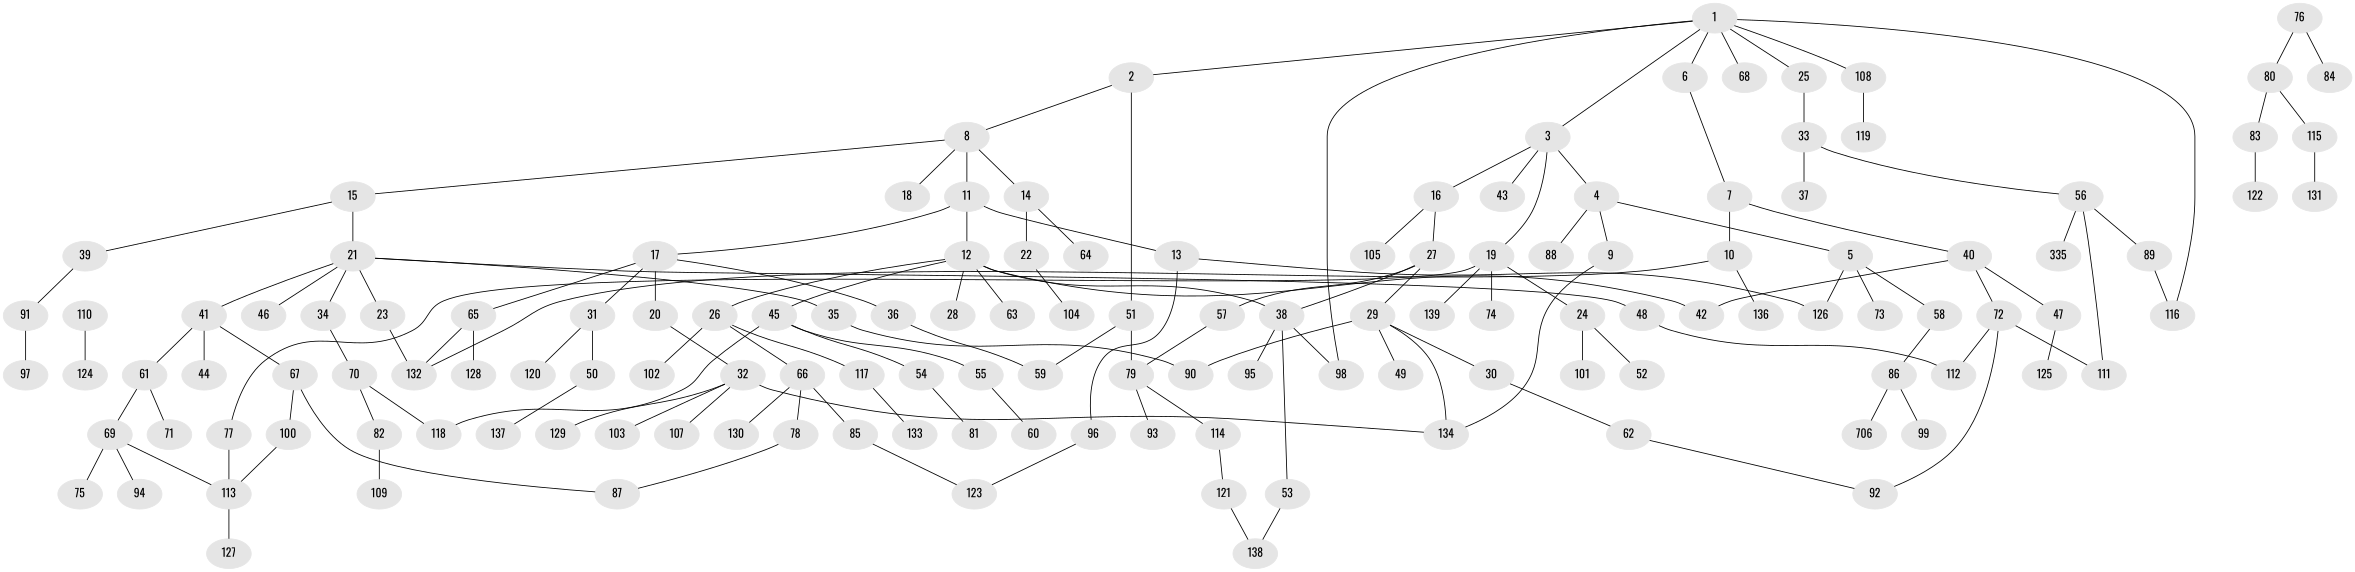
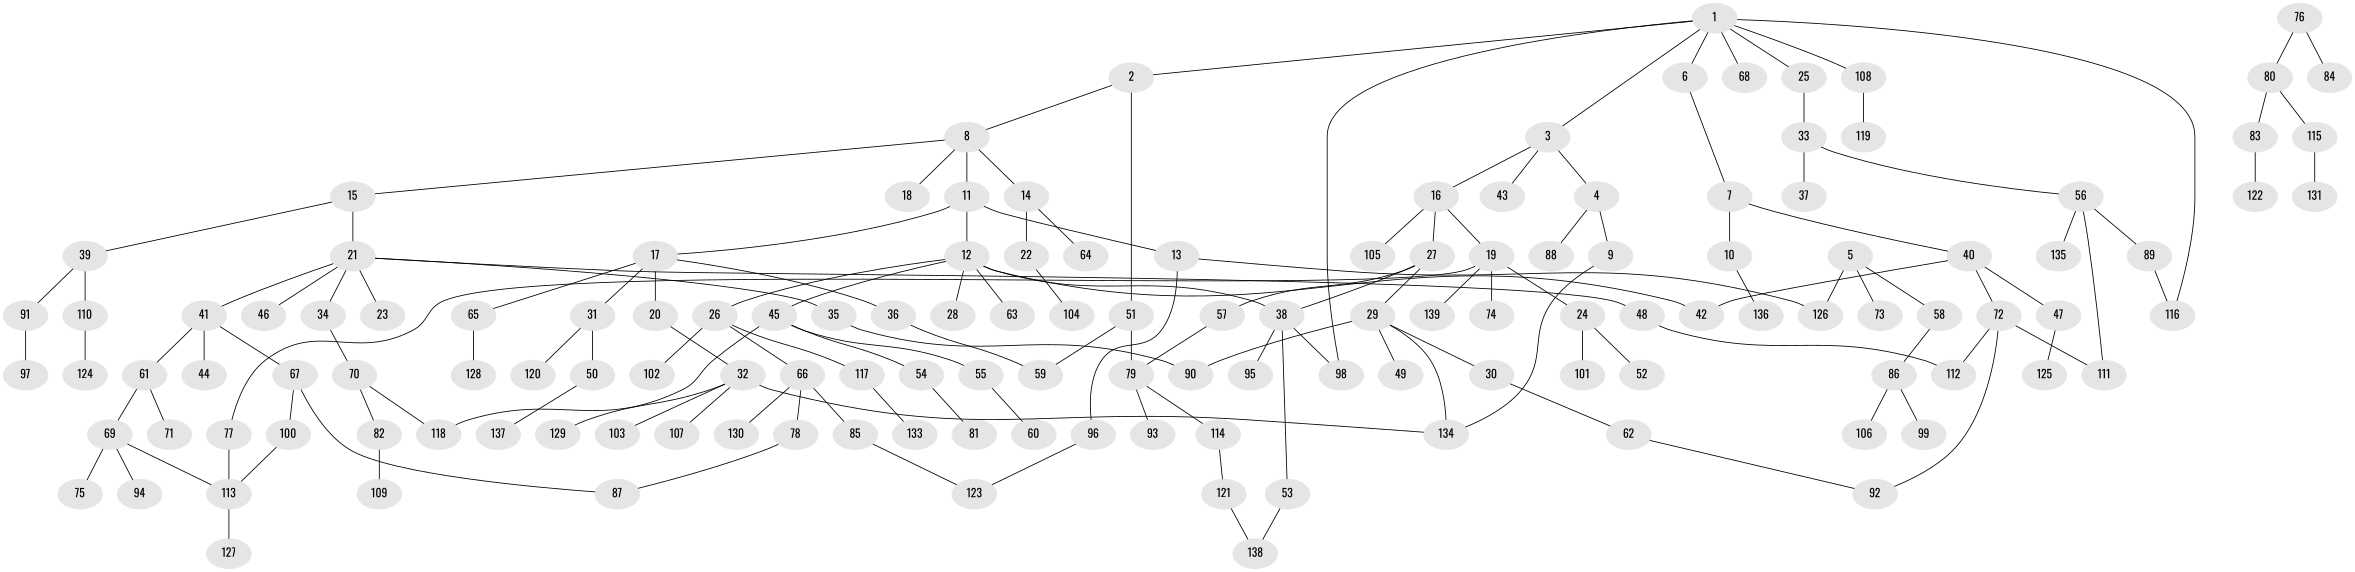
edge "3" -- "19": now "16" -- "19"
edge "4" -- "5": removed
node "335": label "335" -> "135"
edge "39" -- "110": added
node "132": removed
node "706": label "706" -> "106"
